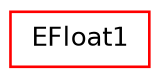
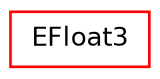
node "EFloat1": label "EFloat1" -> "EFloat3"
